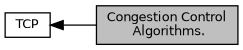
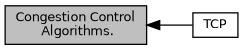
edge "Congestion Control Algorithms." -> "TCP": reversed
